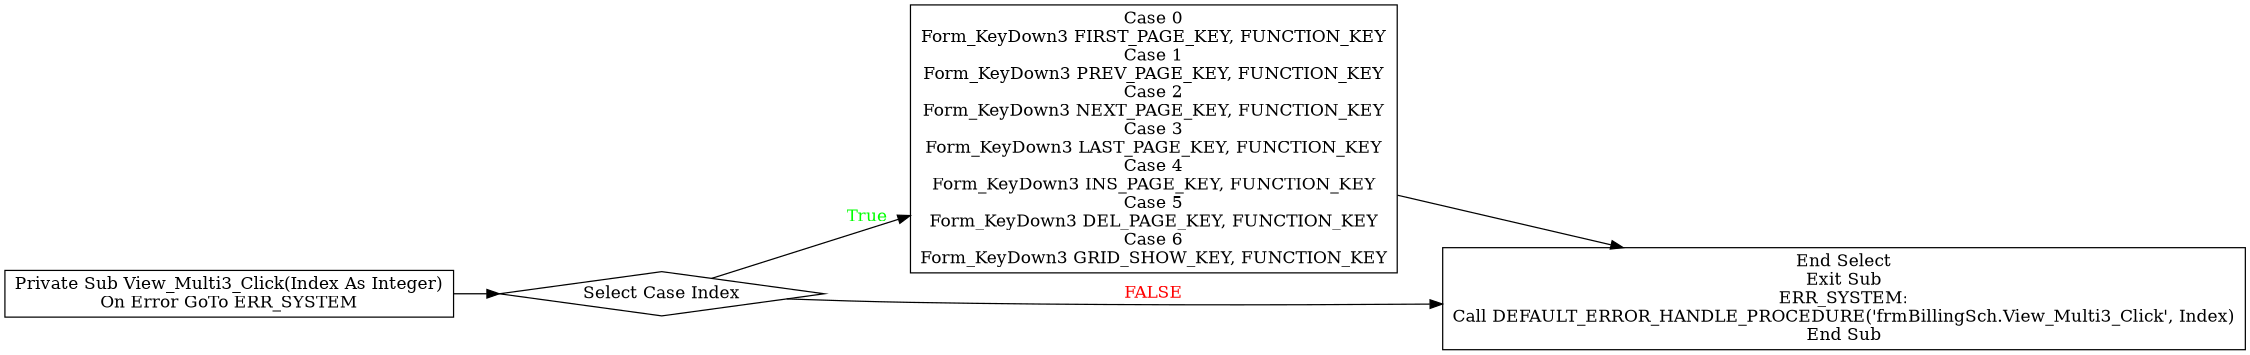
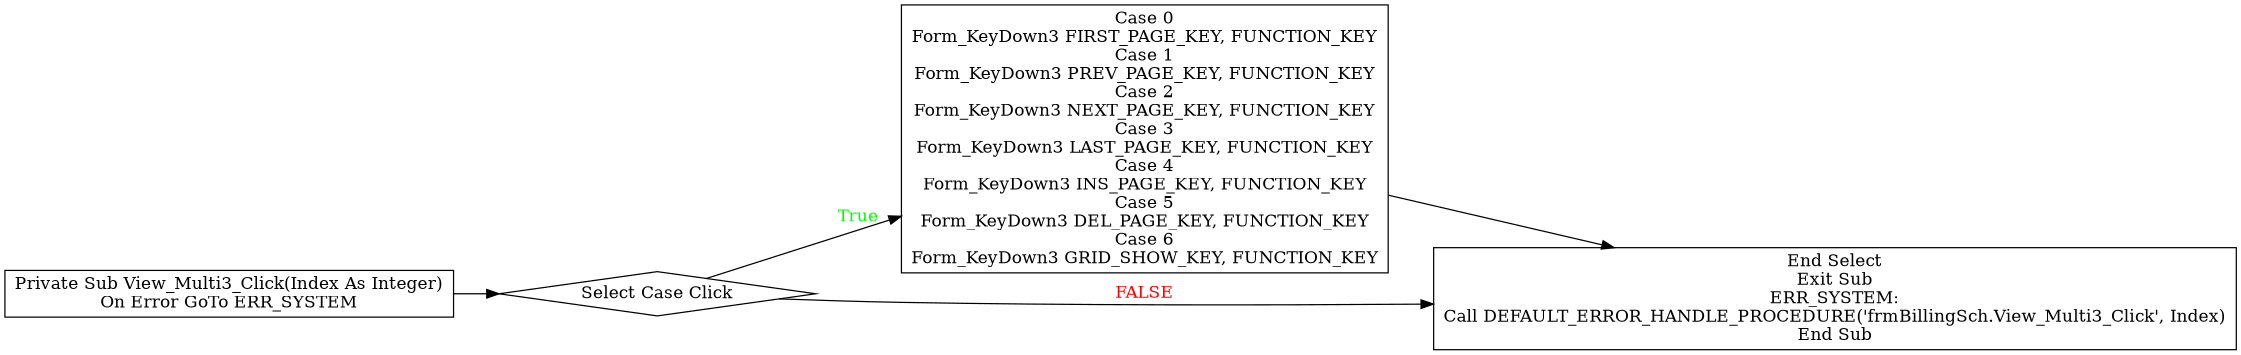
node "Select Case Index": label "Select Case Index" -> "Select Case Click"
